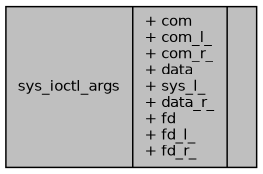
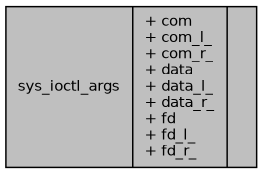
node "sys_ioctl_args": text "+ sys_l_" -> "+ data_l_"
